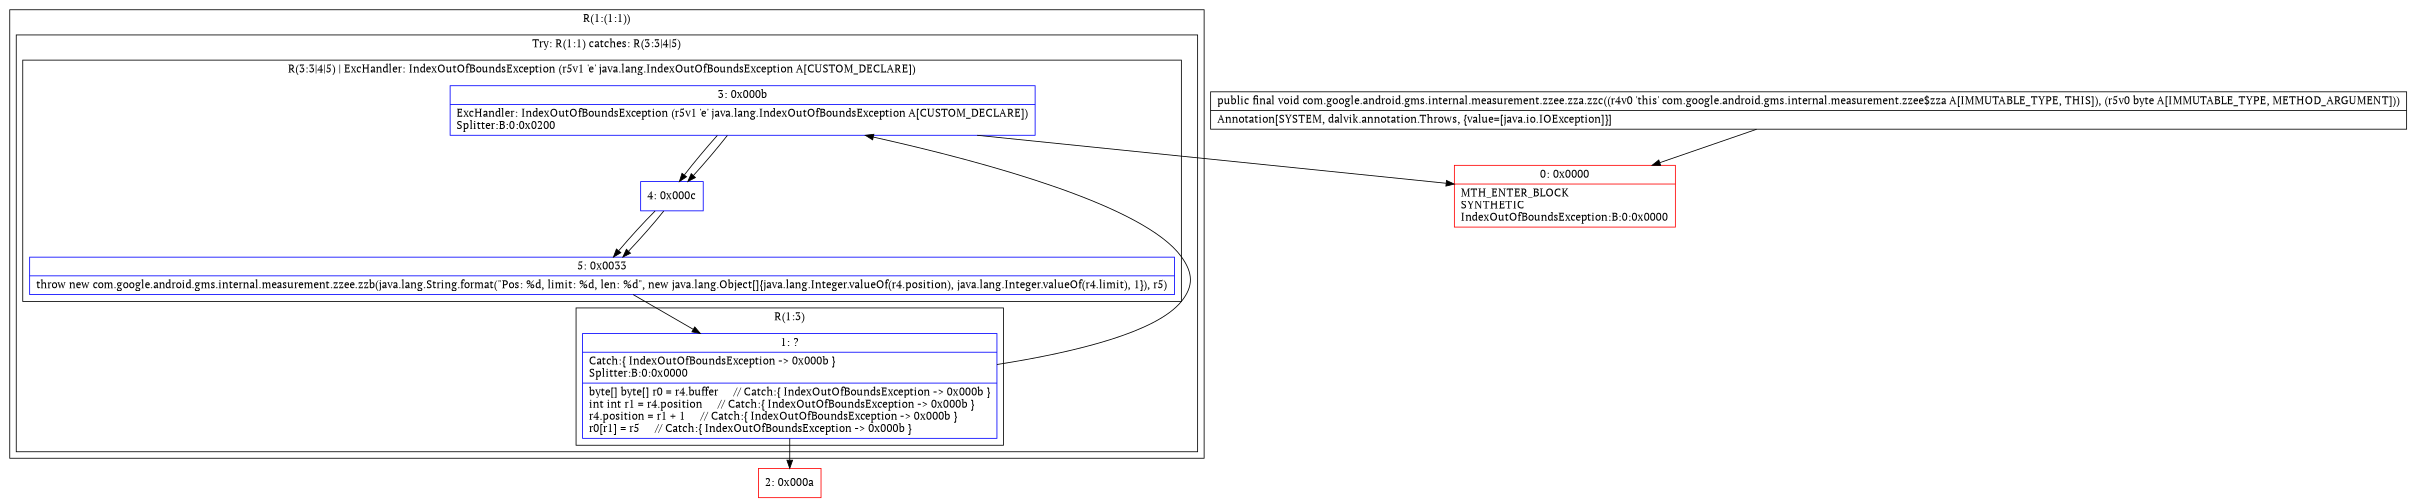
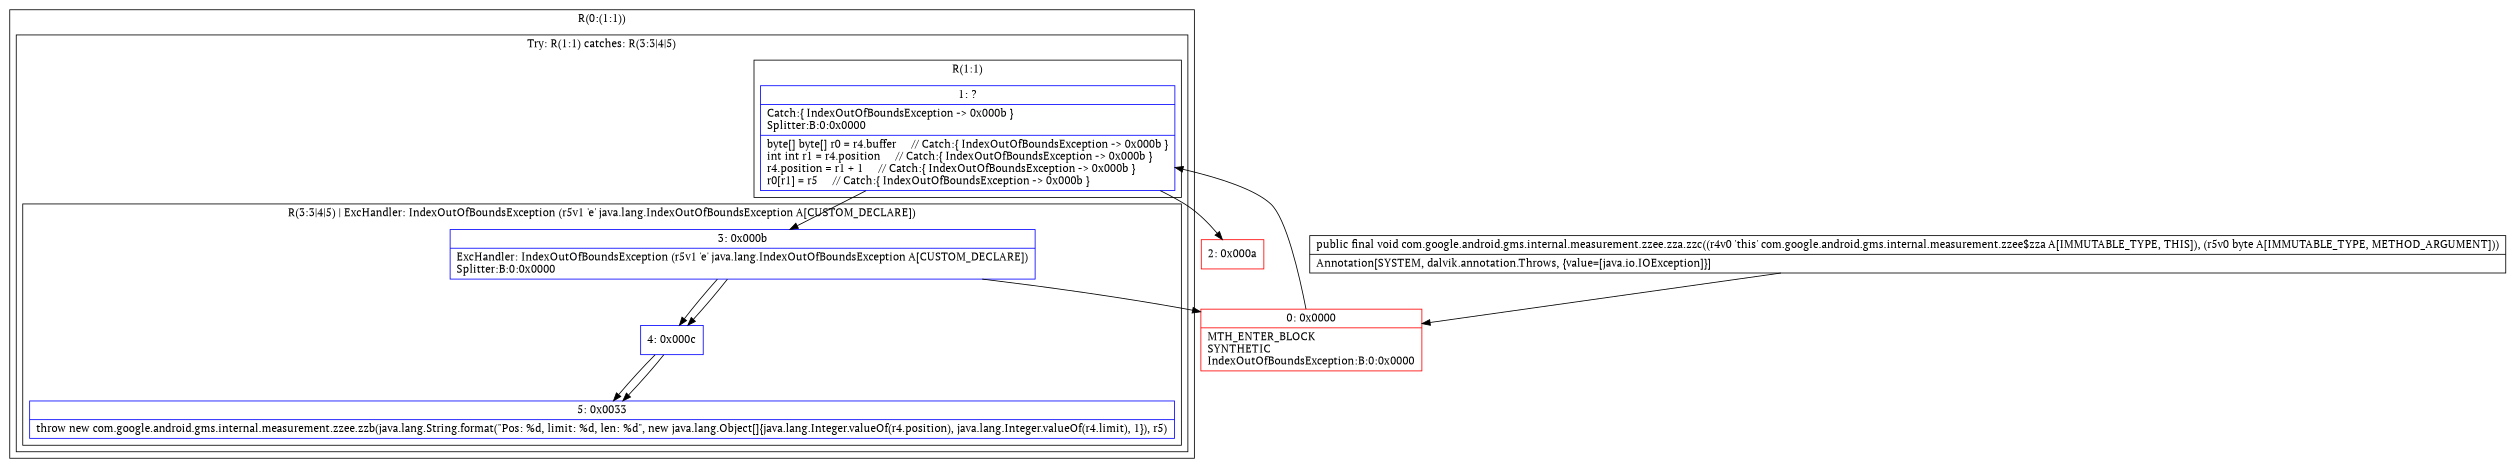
cluster "R(1:(1:1))": label "R(1:(1:1))" -> "R(0:(1:1))"
node "3: 0x000b": text "Splitter:B:0:0x0200" -> "Splitter:B:0:0x0000"
edge "5: 0x0033" -> "1: ?": now "0: 0x0000" -> "1: ?"
cluster "R(1:3)": label "R(1:3)" -> "R(1:1)"
